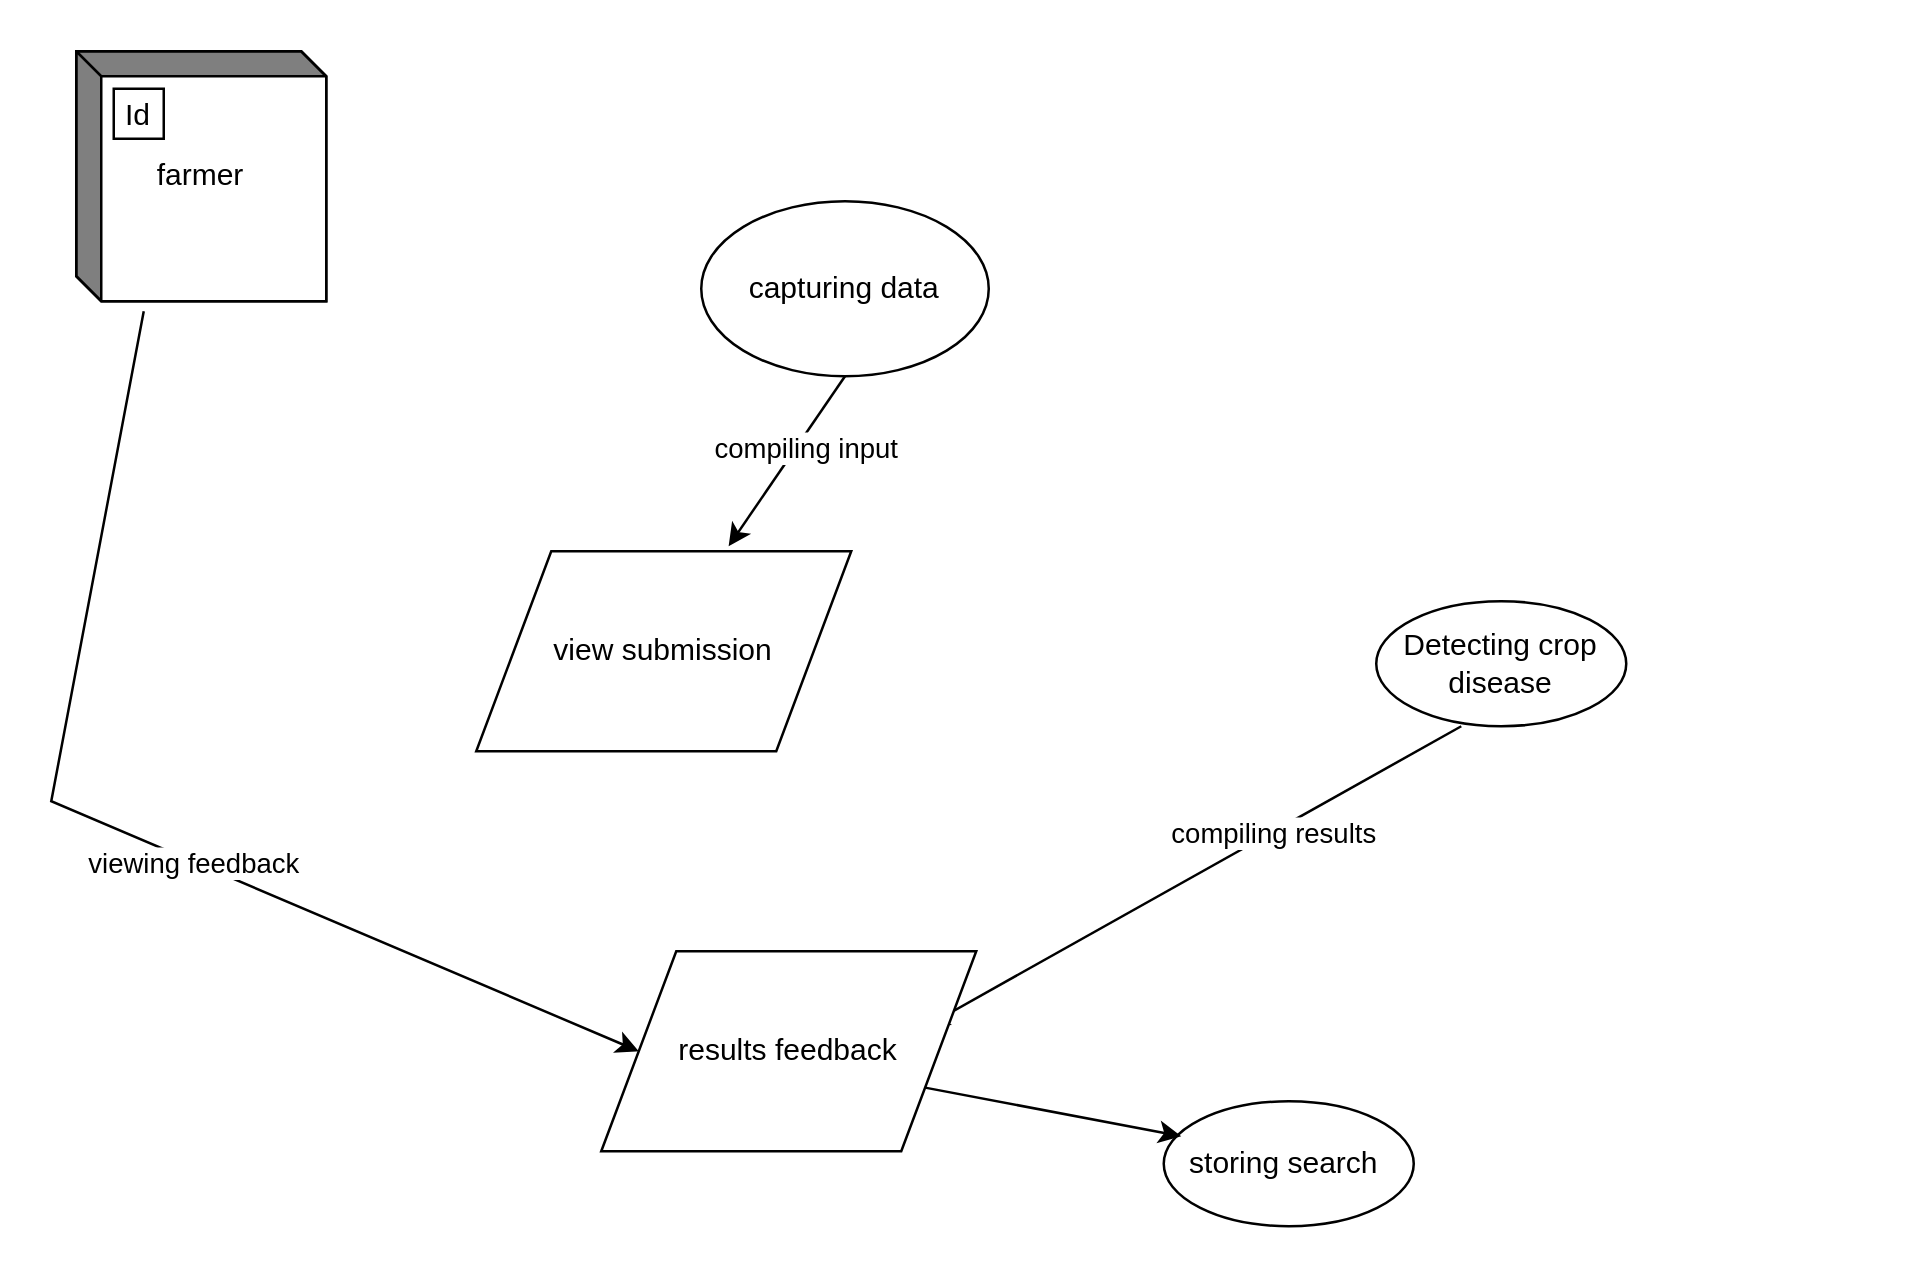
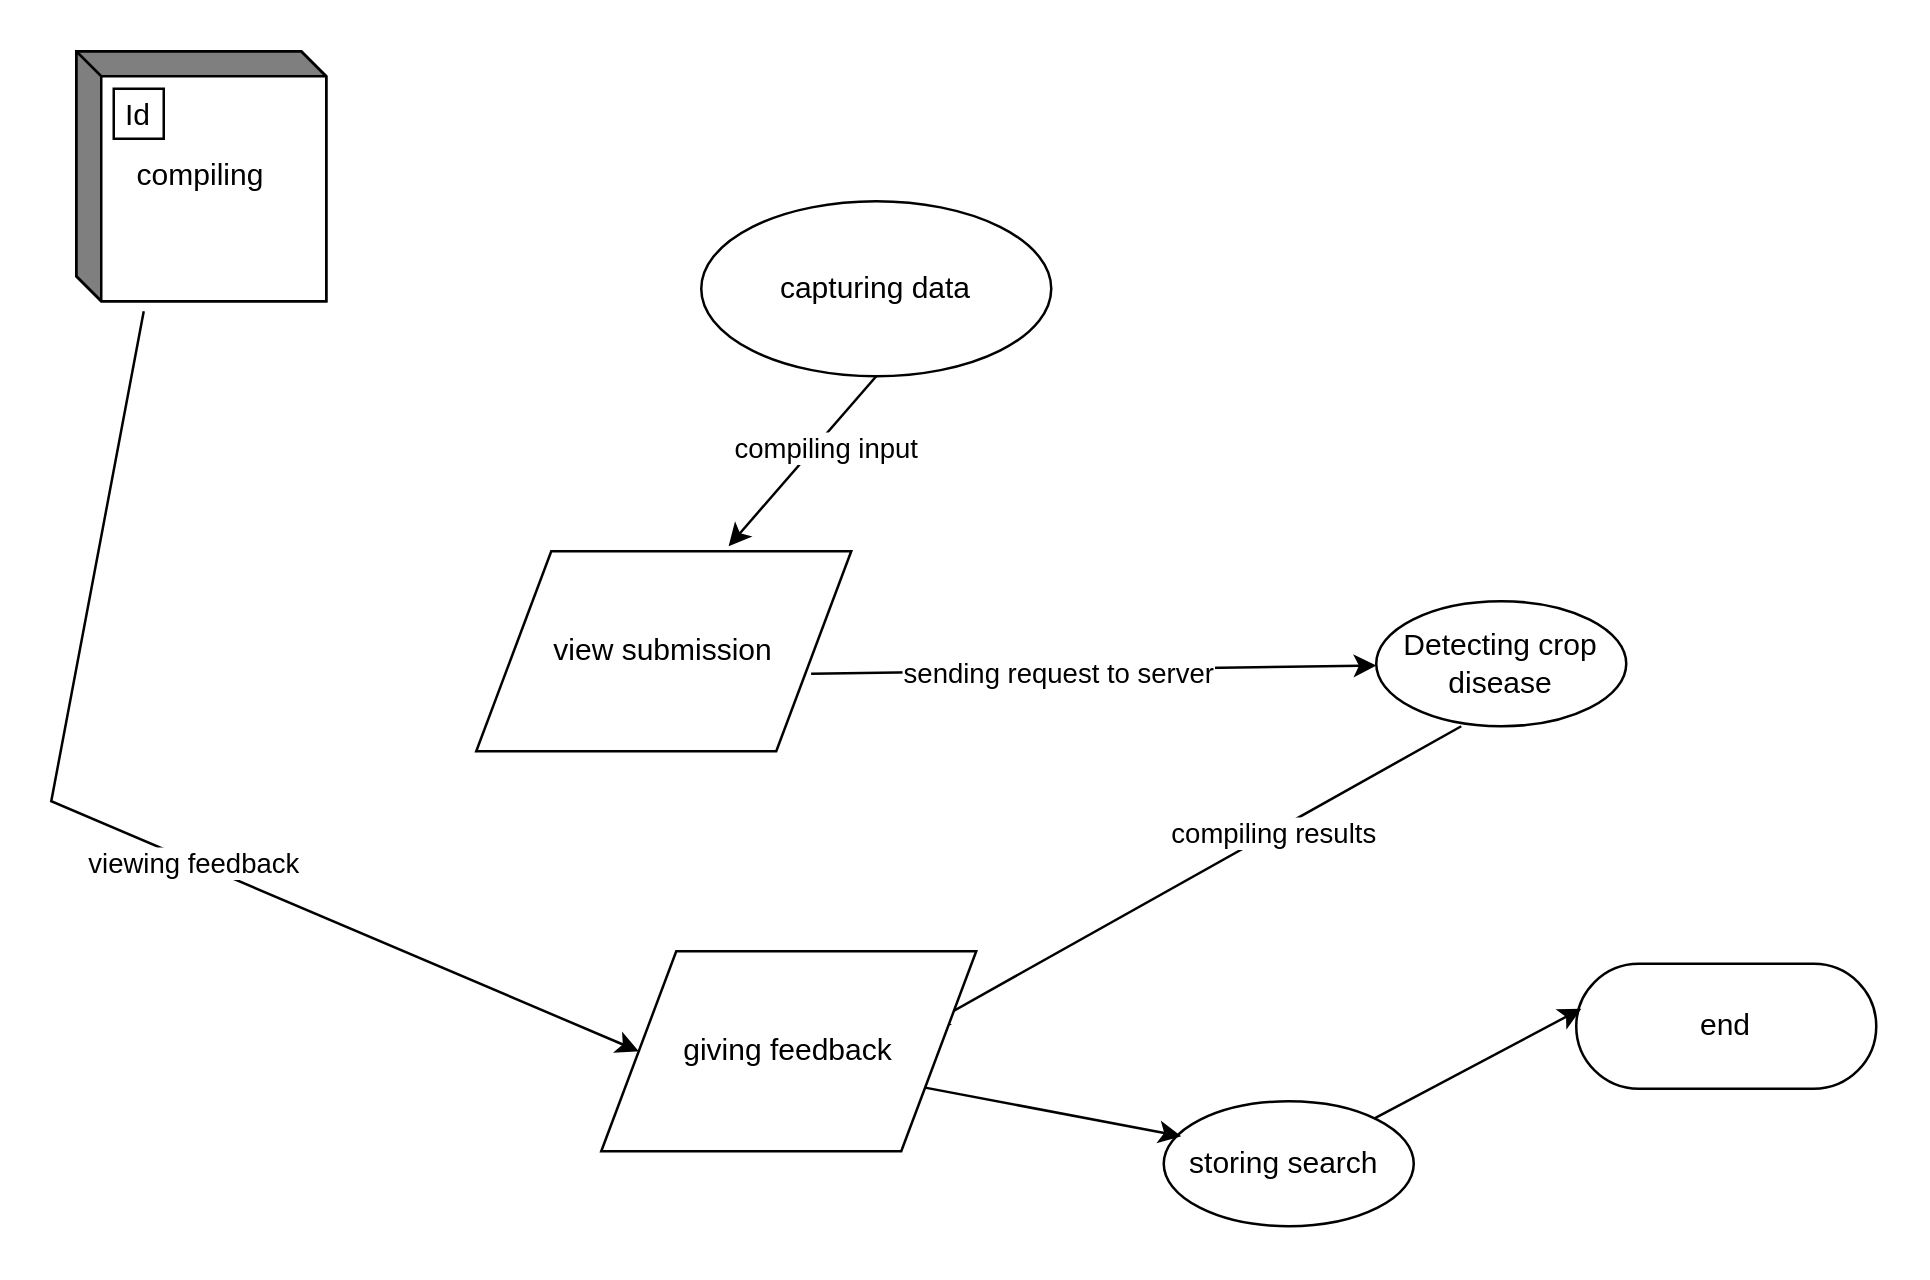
node "farmer": label "farmer" -> "compiling"
node "capturing data": size 288x175 -> 350x175
edge "view submission" -> "Detecting crop disease": added, label "sending request to server"
node "end": added
node "results feedback": label "results feedback" -> "giving feedback"
edge "storing search" -> "end": added
